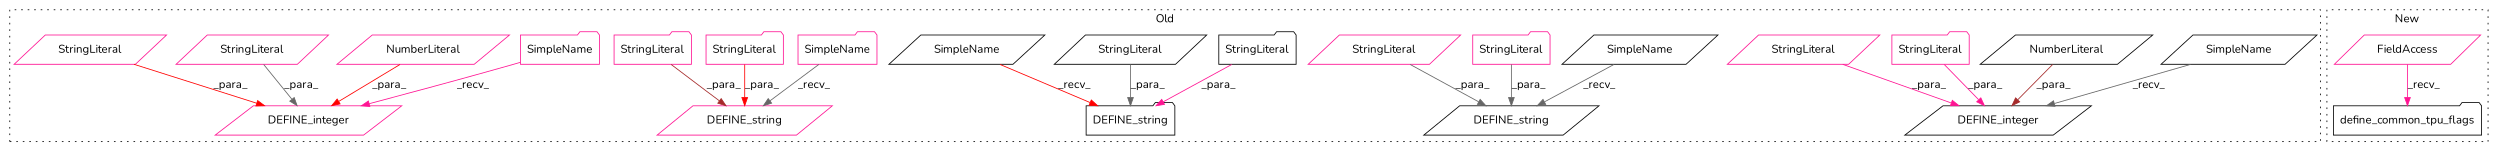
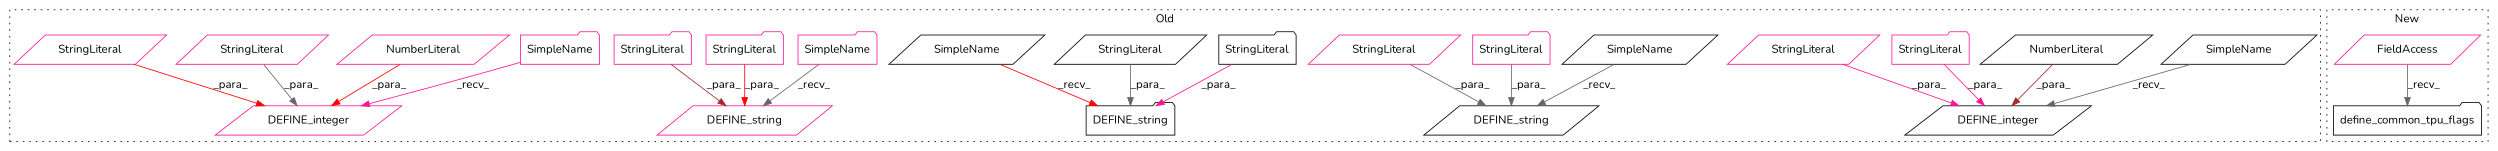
edge "FieldAccess" -> "define_common_tpu_flags": color deeppink -> gray40
